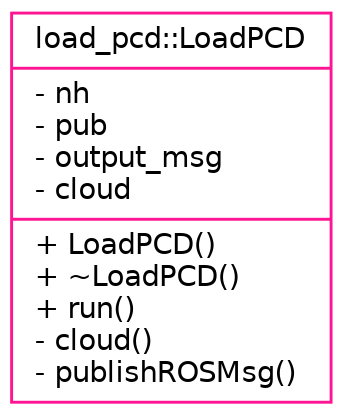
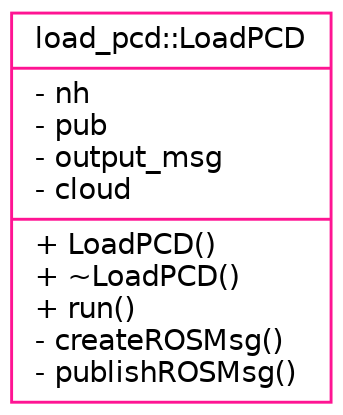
node "load_pcd::LoadPCD": text "- cloud()" -> "- createROSMsg()"
